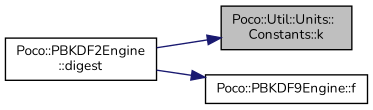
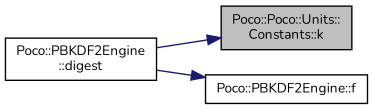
node "Poco::Util::Units:: Constants::k": label "Poco::Util::Units:: Constants::k" -> "Poco::Poco::Units:: Constants::k"
node "Poco::PBKDF9Engine::f": label "Poco::PBKDF9Engine::f" -> "Poco::PBKDF2Engine::f"
